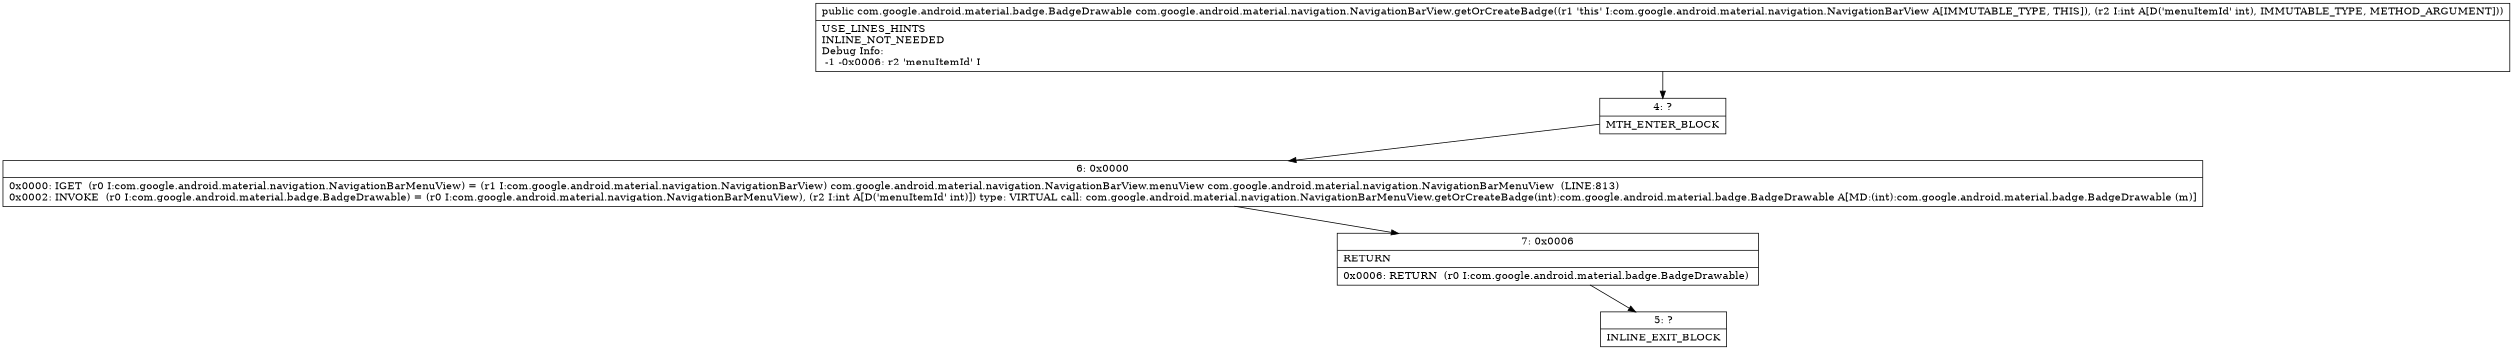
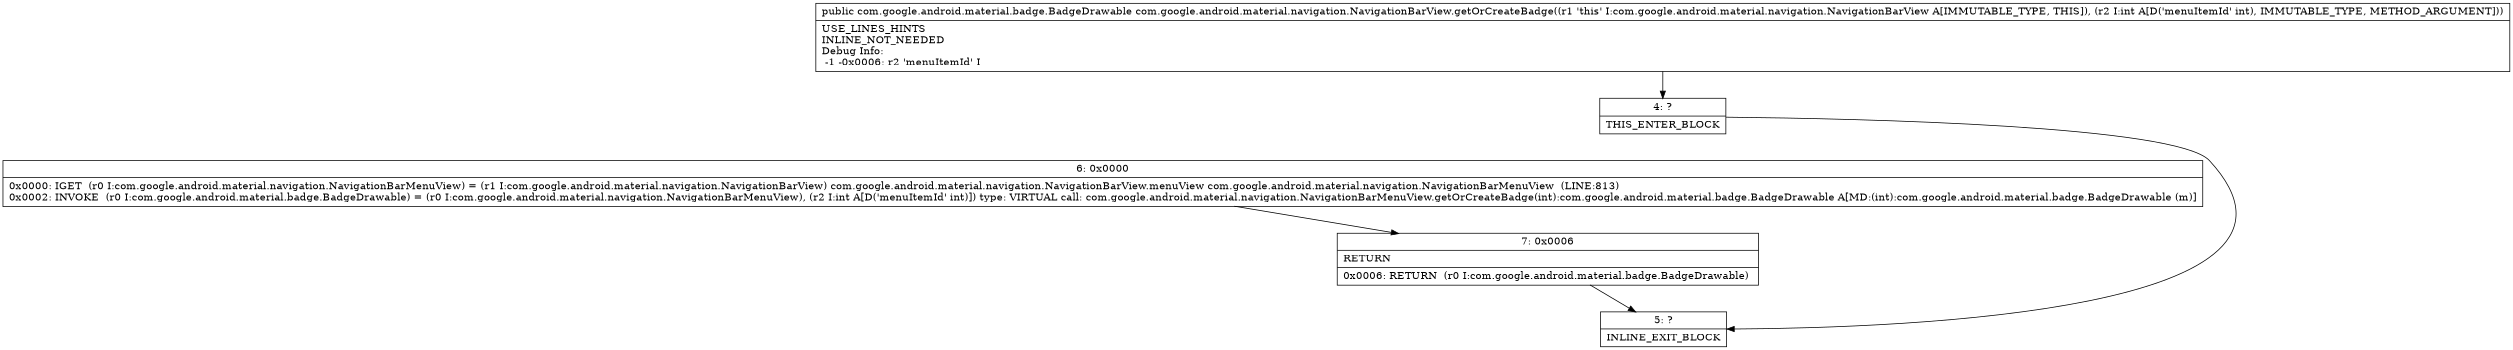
node "4: ?": text "MTH_ENTER_BLOCK" -> "THIS_ENTER_BLOCK"
edge "4: ?" -> "6: 0x0000": now "4: ?" -> "5: ?"
